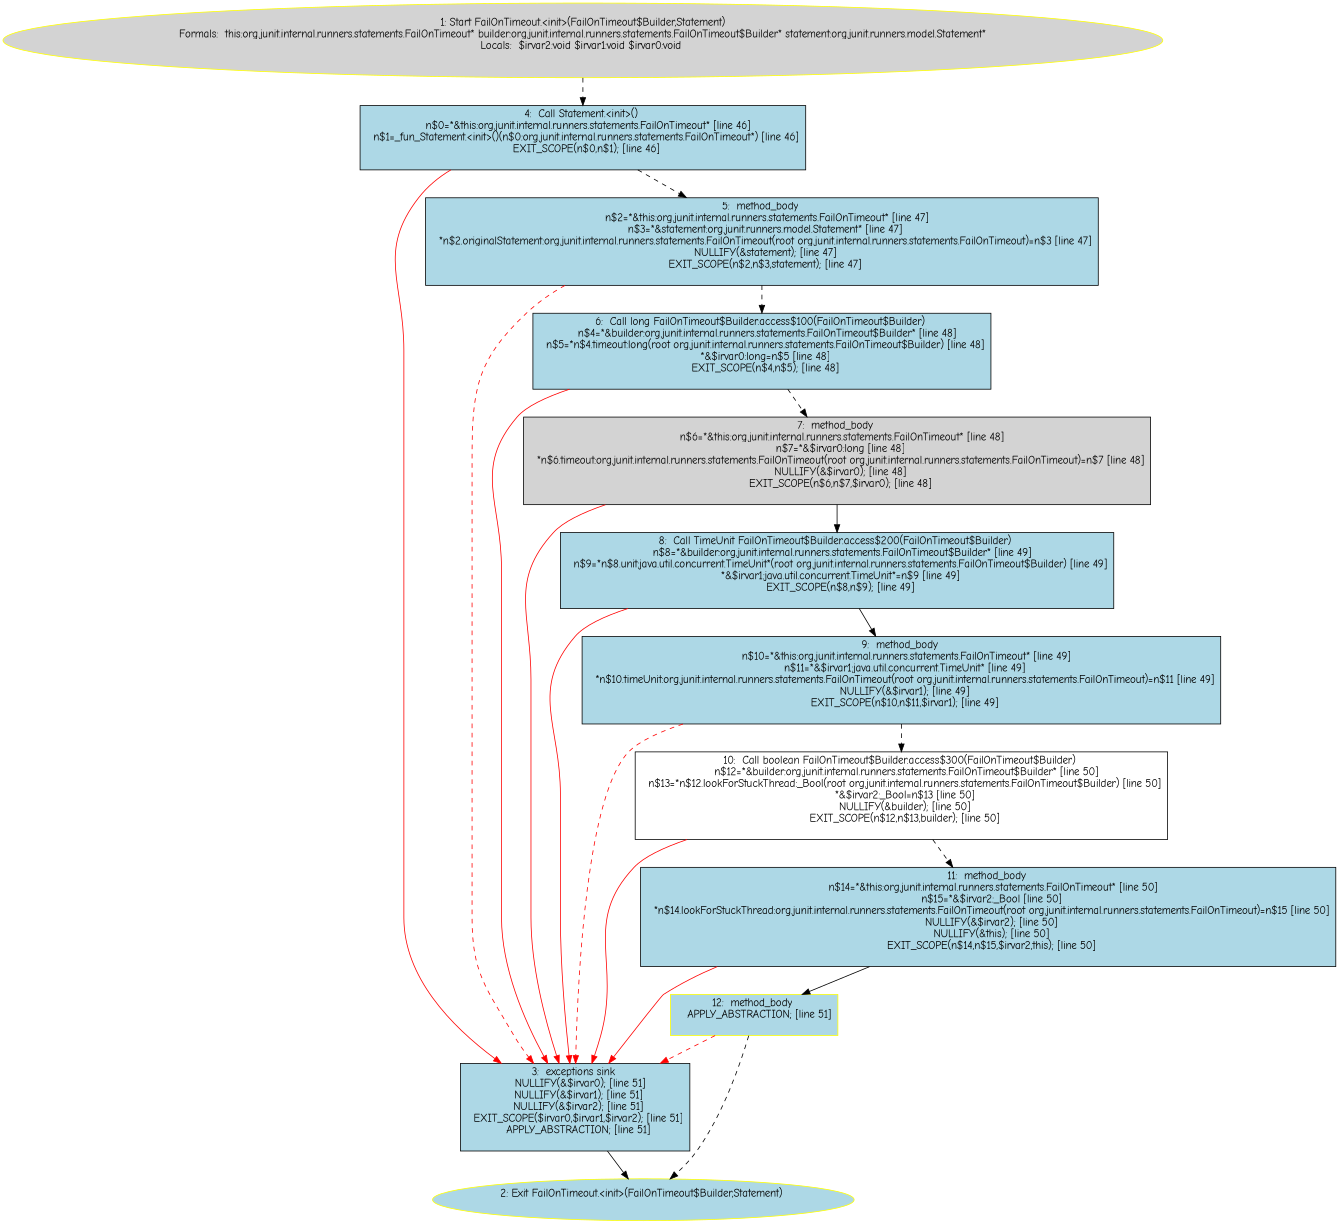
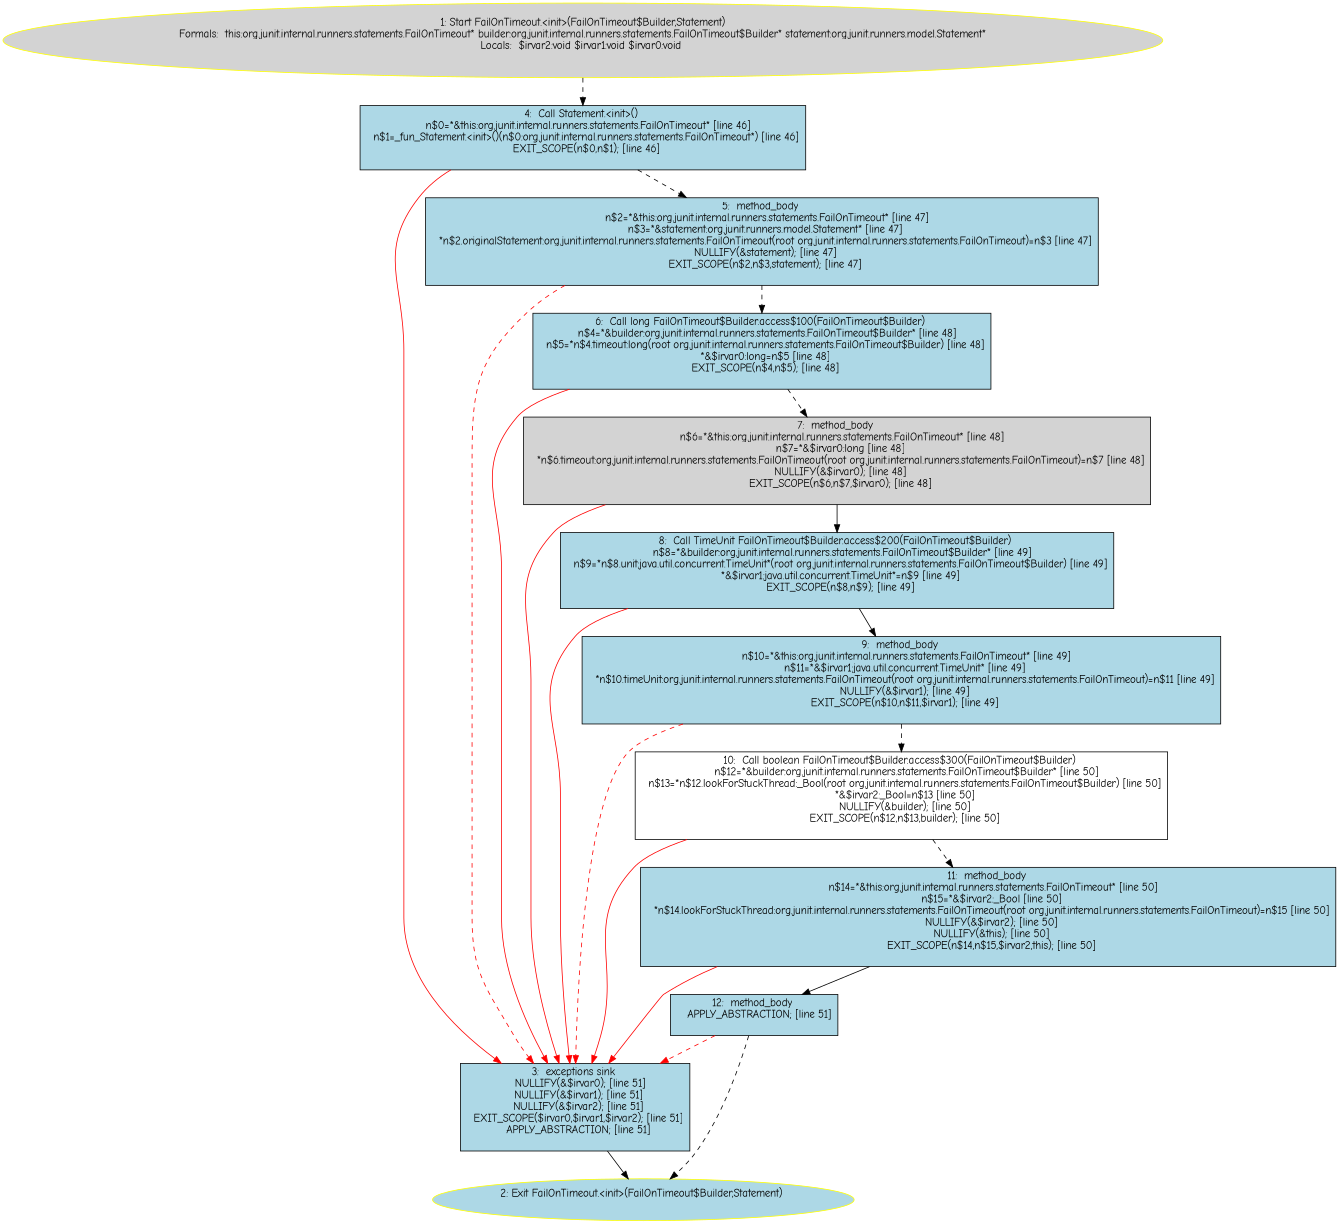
node "12:  method_body APPLY_ABSTRACTION; [line 51]": color yellow -> black
